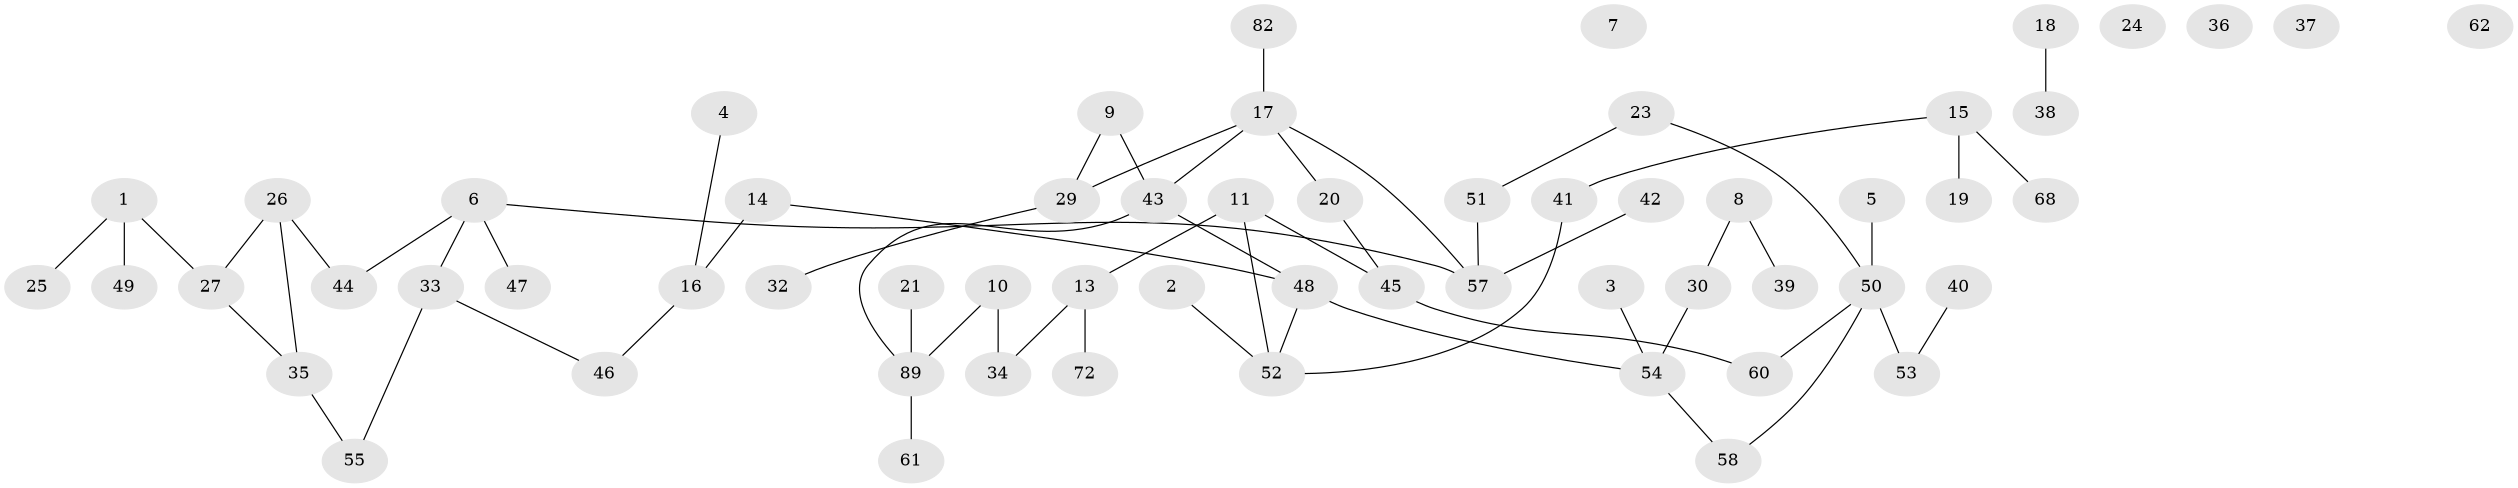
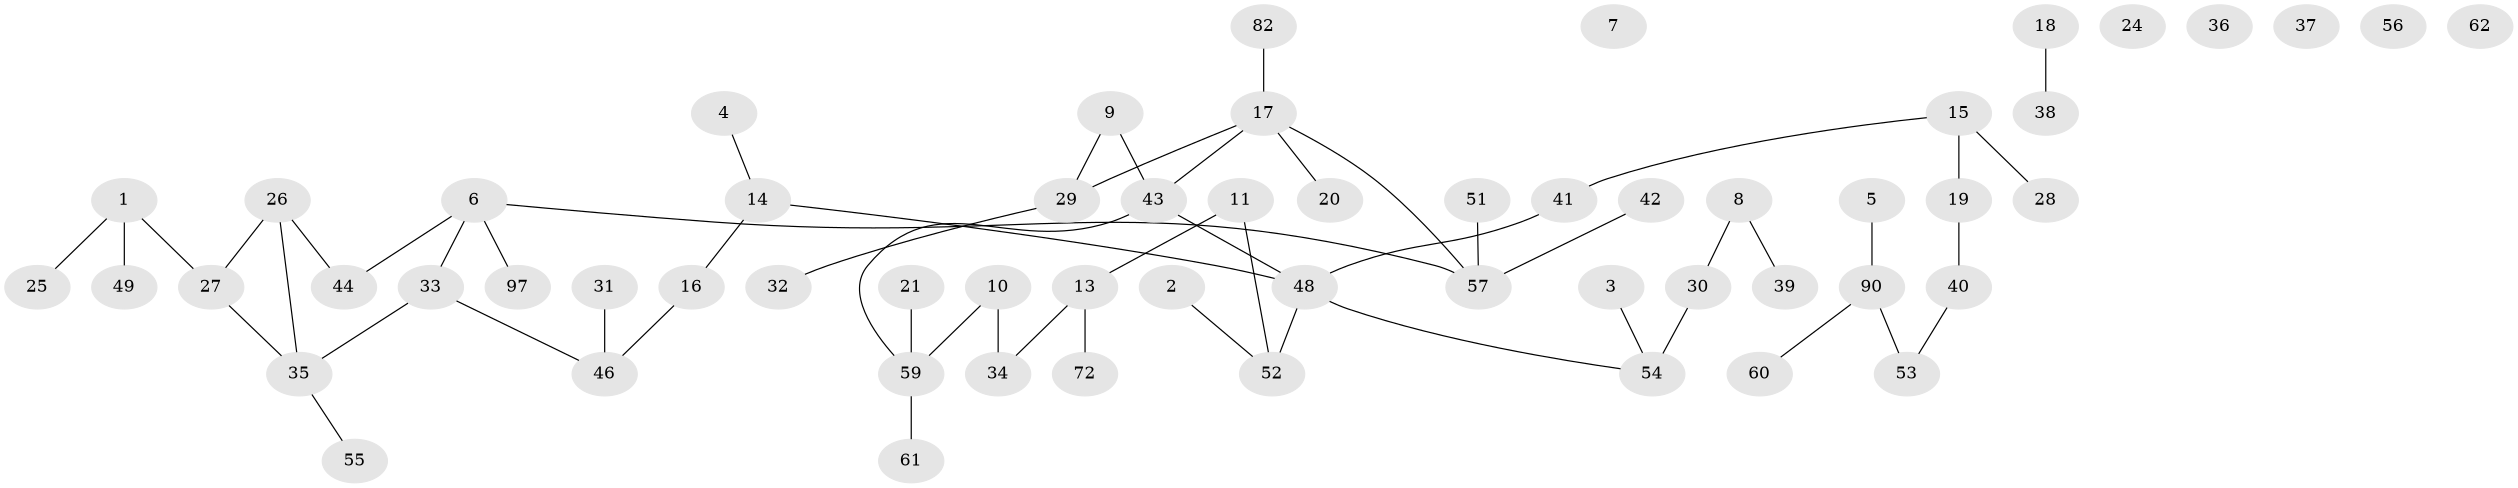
node "56": added
node "23": removed
edge "4" -- "16": now "4" -- "14"
node "68": label "68" -> "28"
edge "19" -- "40": added
node "47": label "47" -> "97"
node "31": added
node "45": removed
node "50": label "50" -> "90"
edge "41" -- "52": now "41" -- "48"
edge "33" -- "55": now "33" -- "35"
node "89": label "89" -> "59"
node "58": removed
